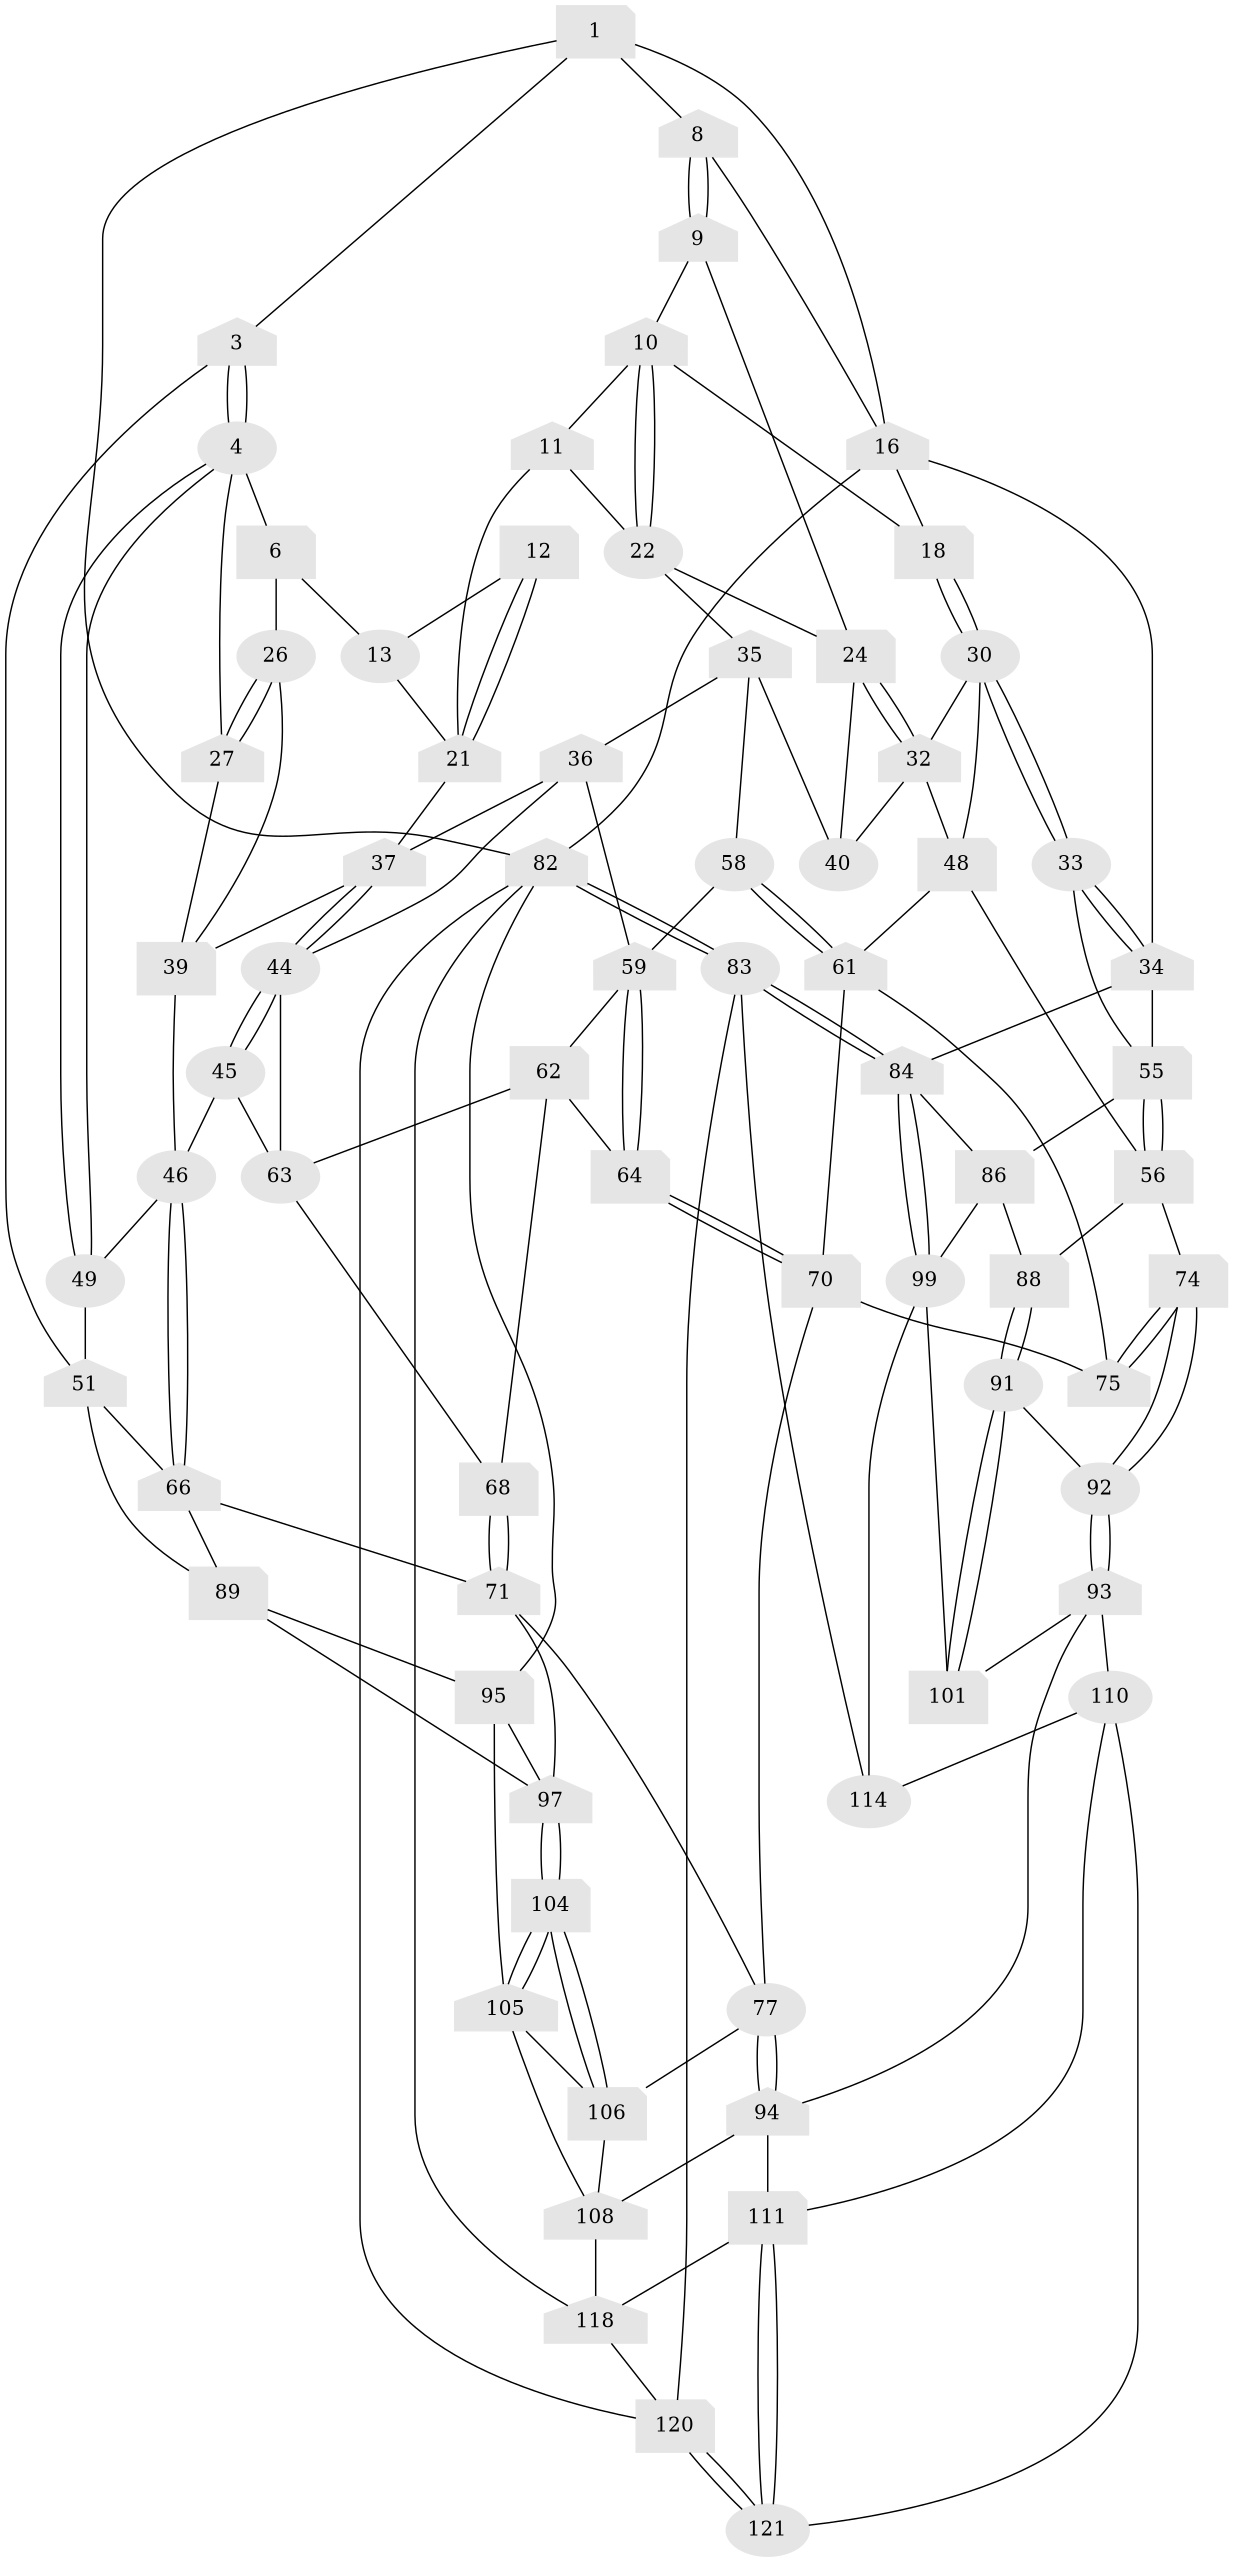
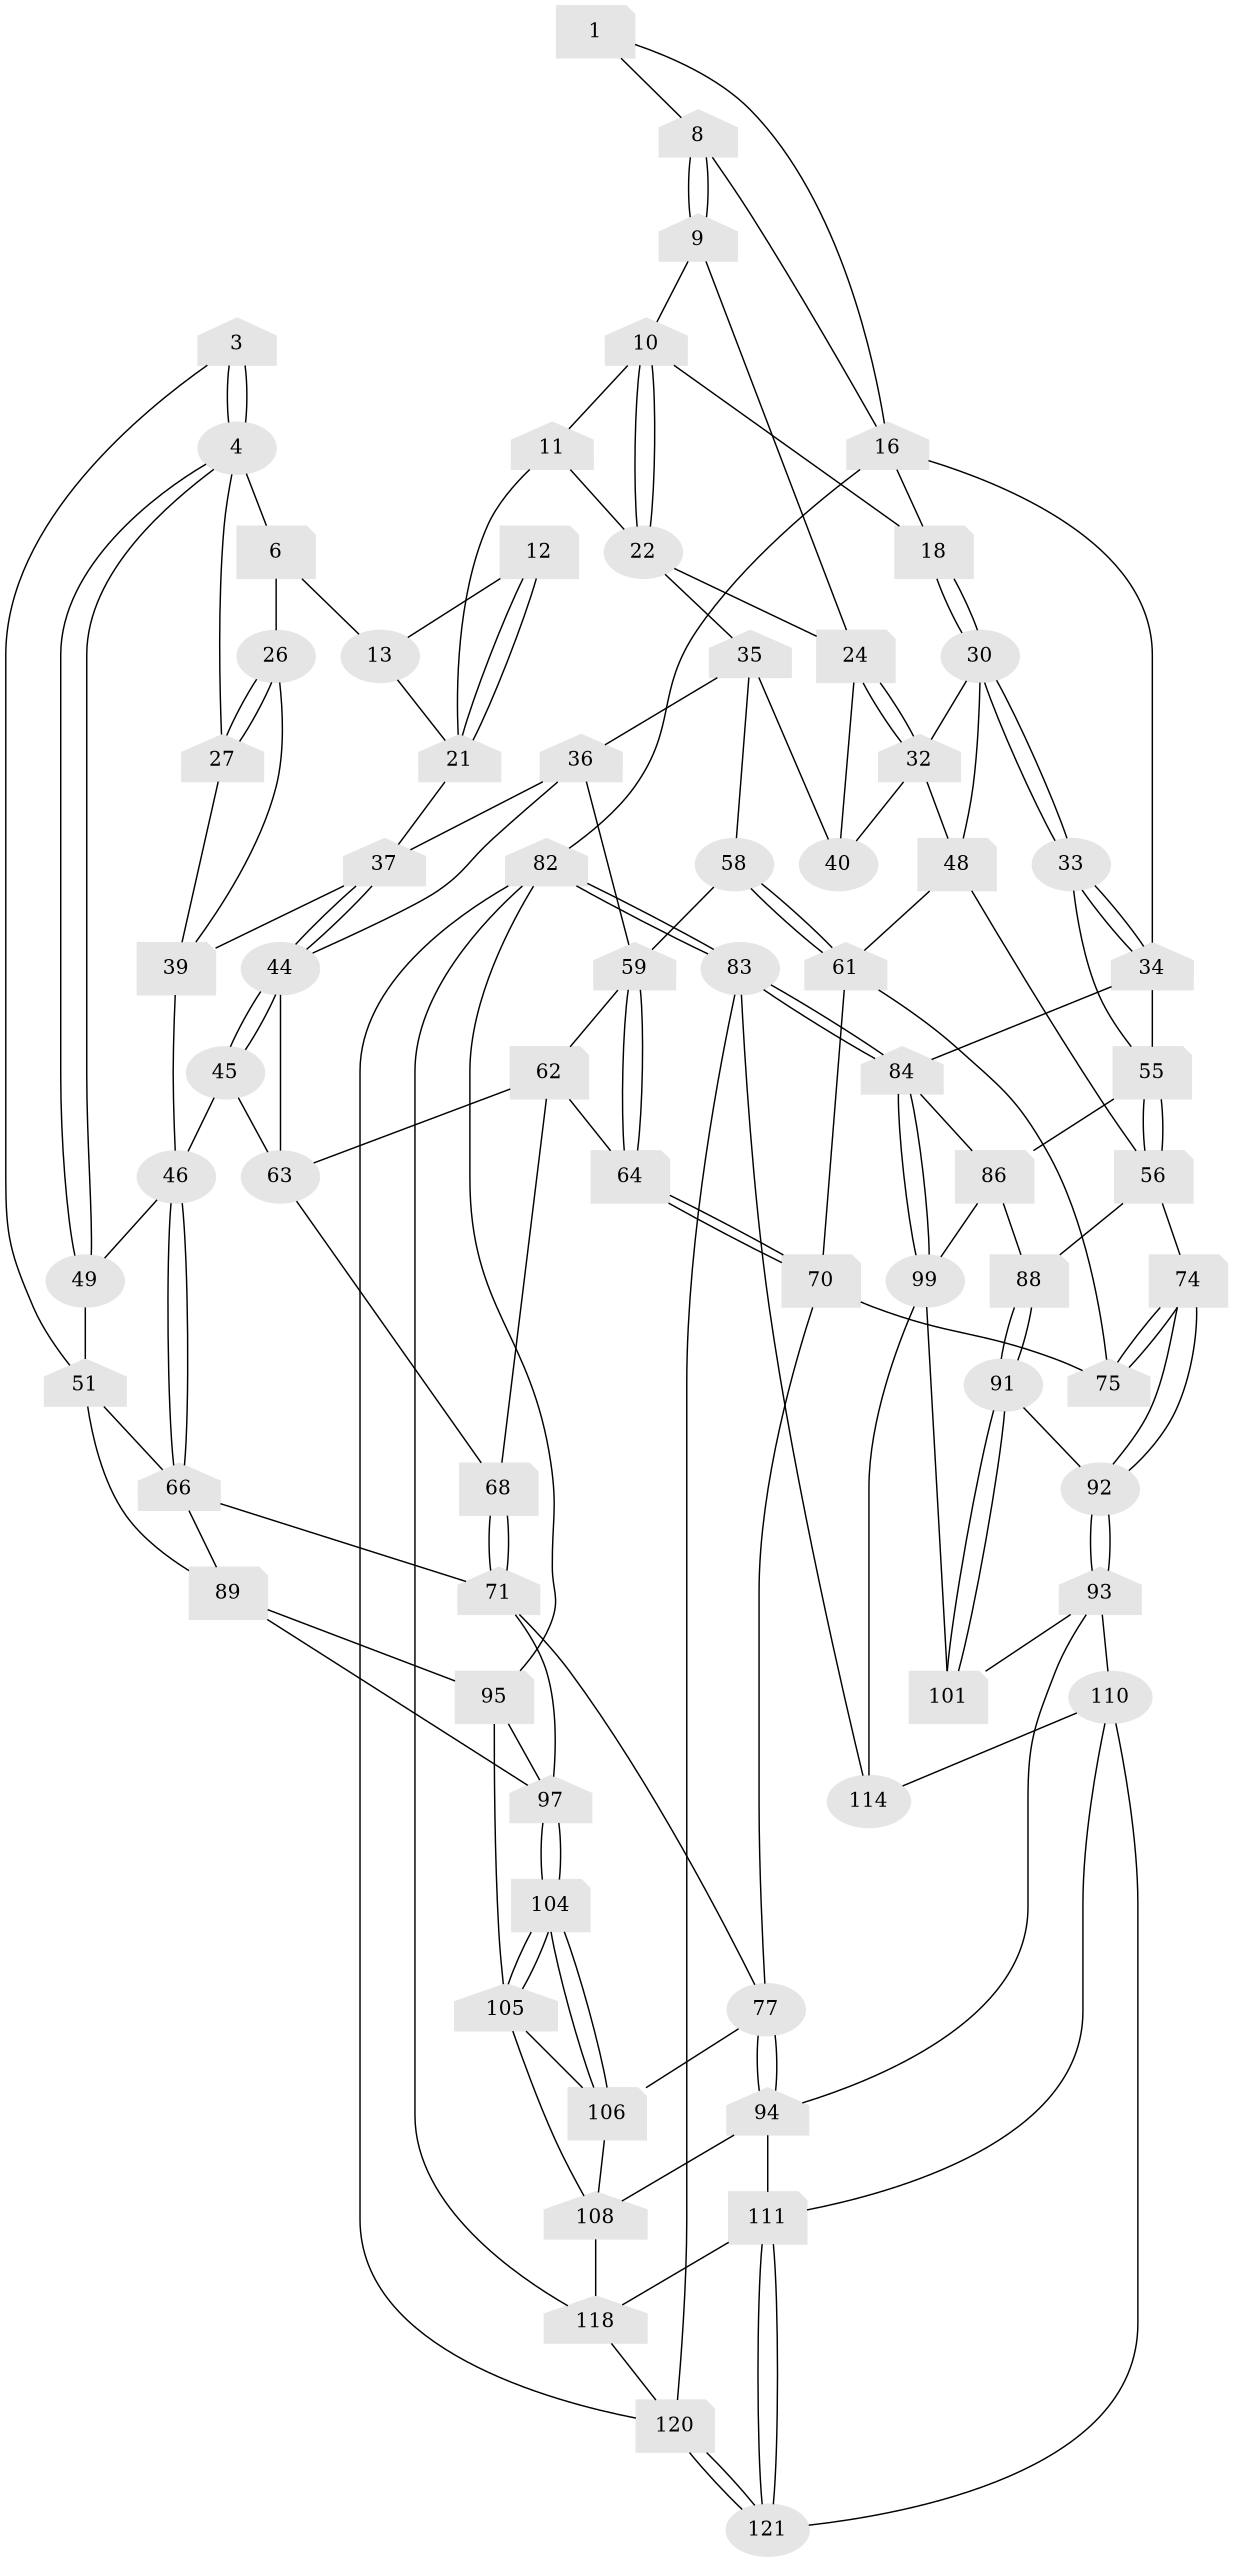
edge "1" -- "3": removed
edge "1" -- "82": removed
